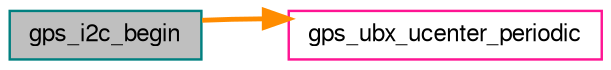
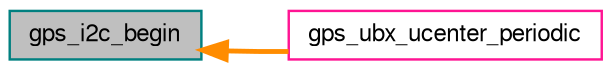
edge "gps_i2c_begin" -> "gps_ubx_ucenter_periodic": reversed
